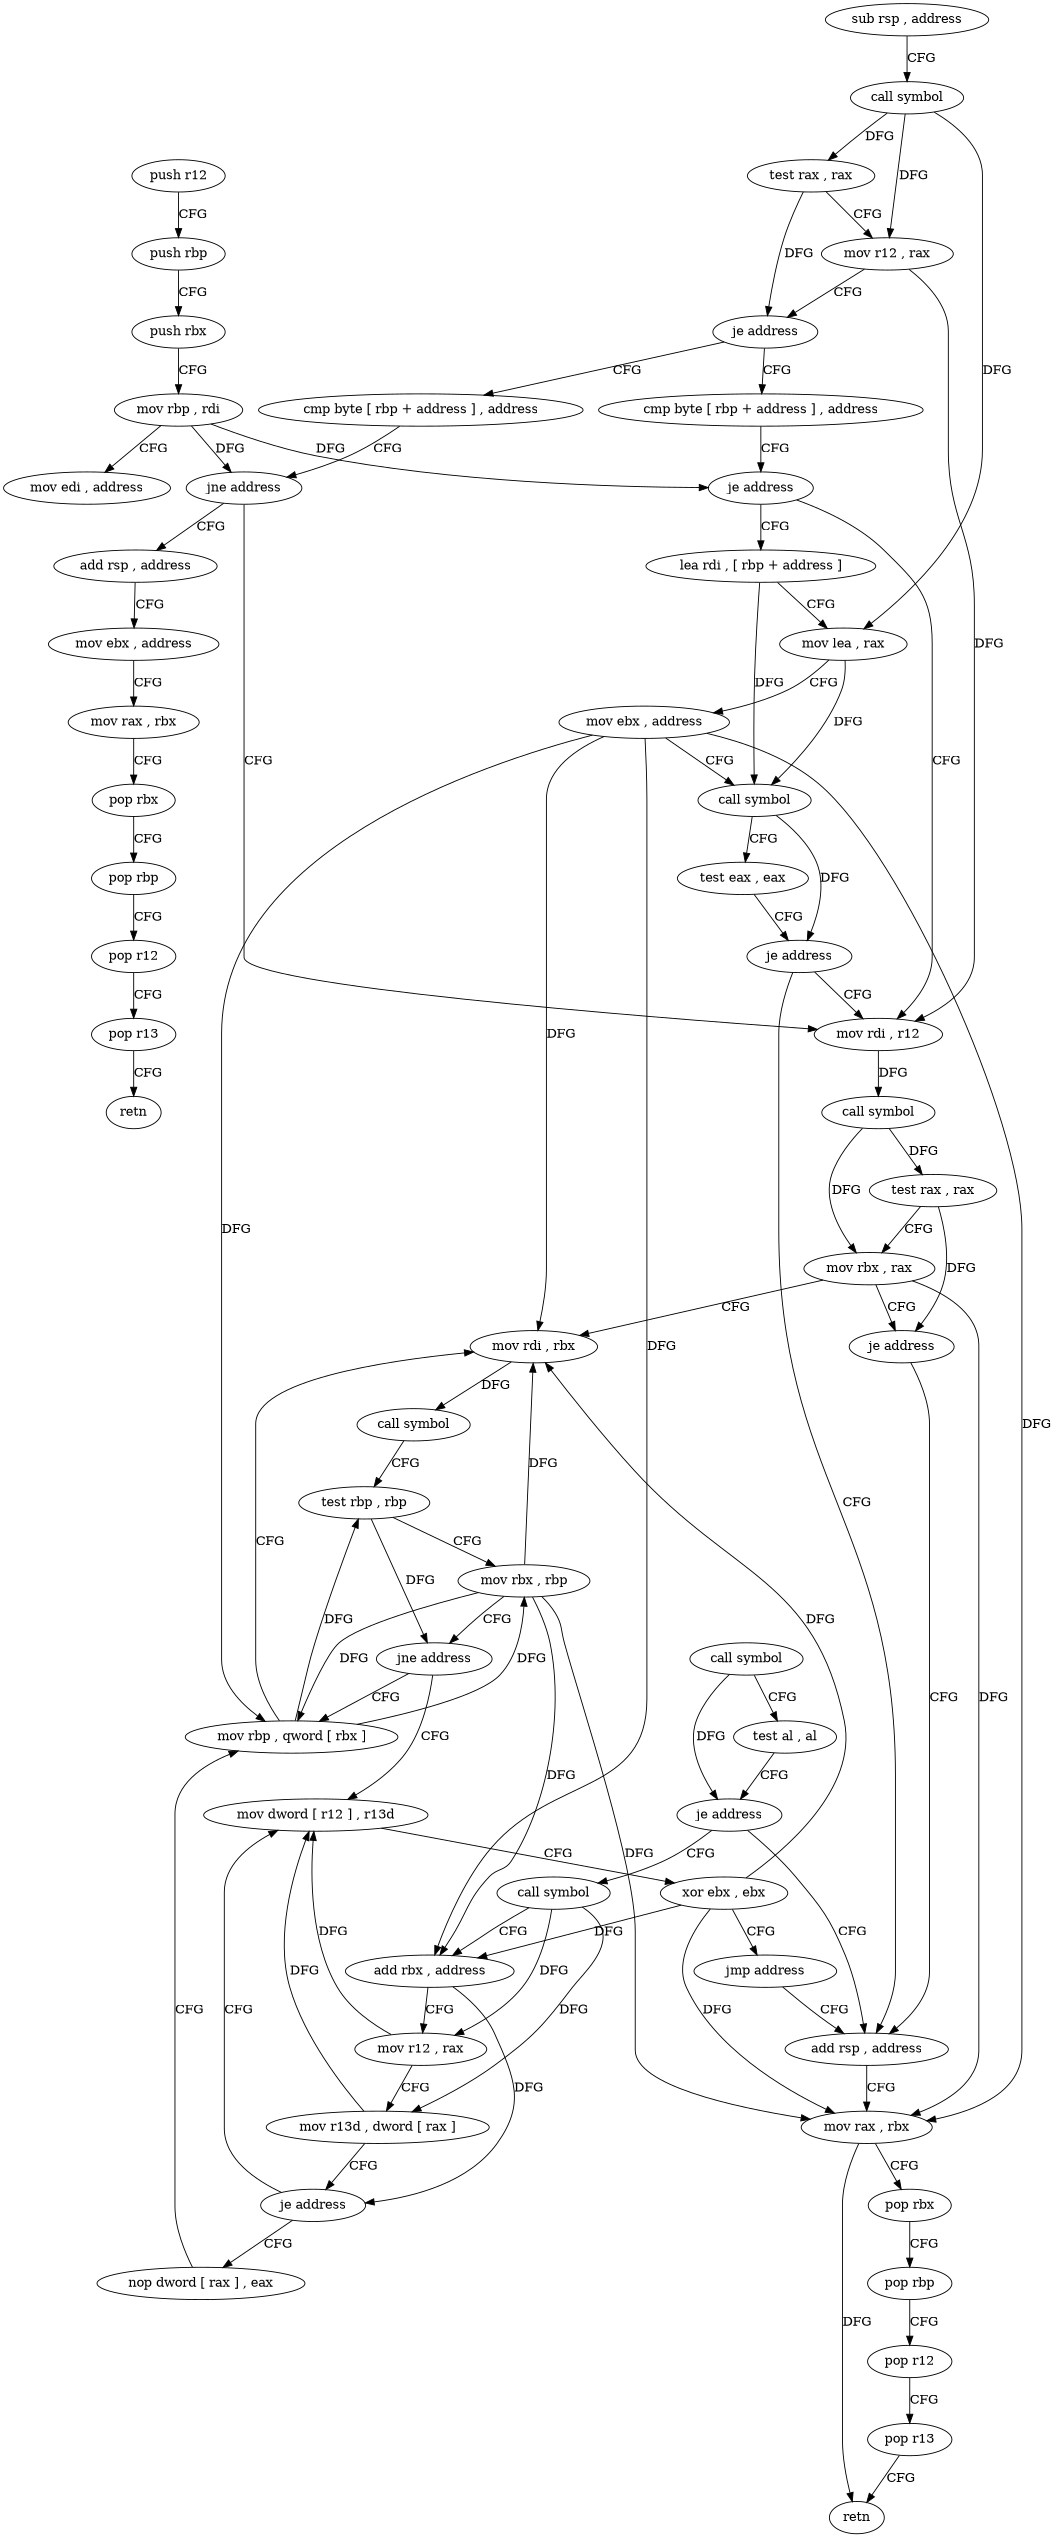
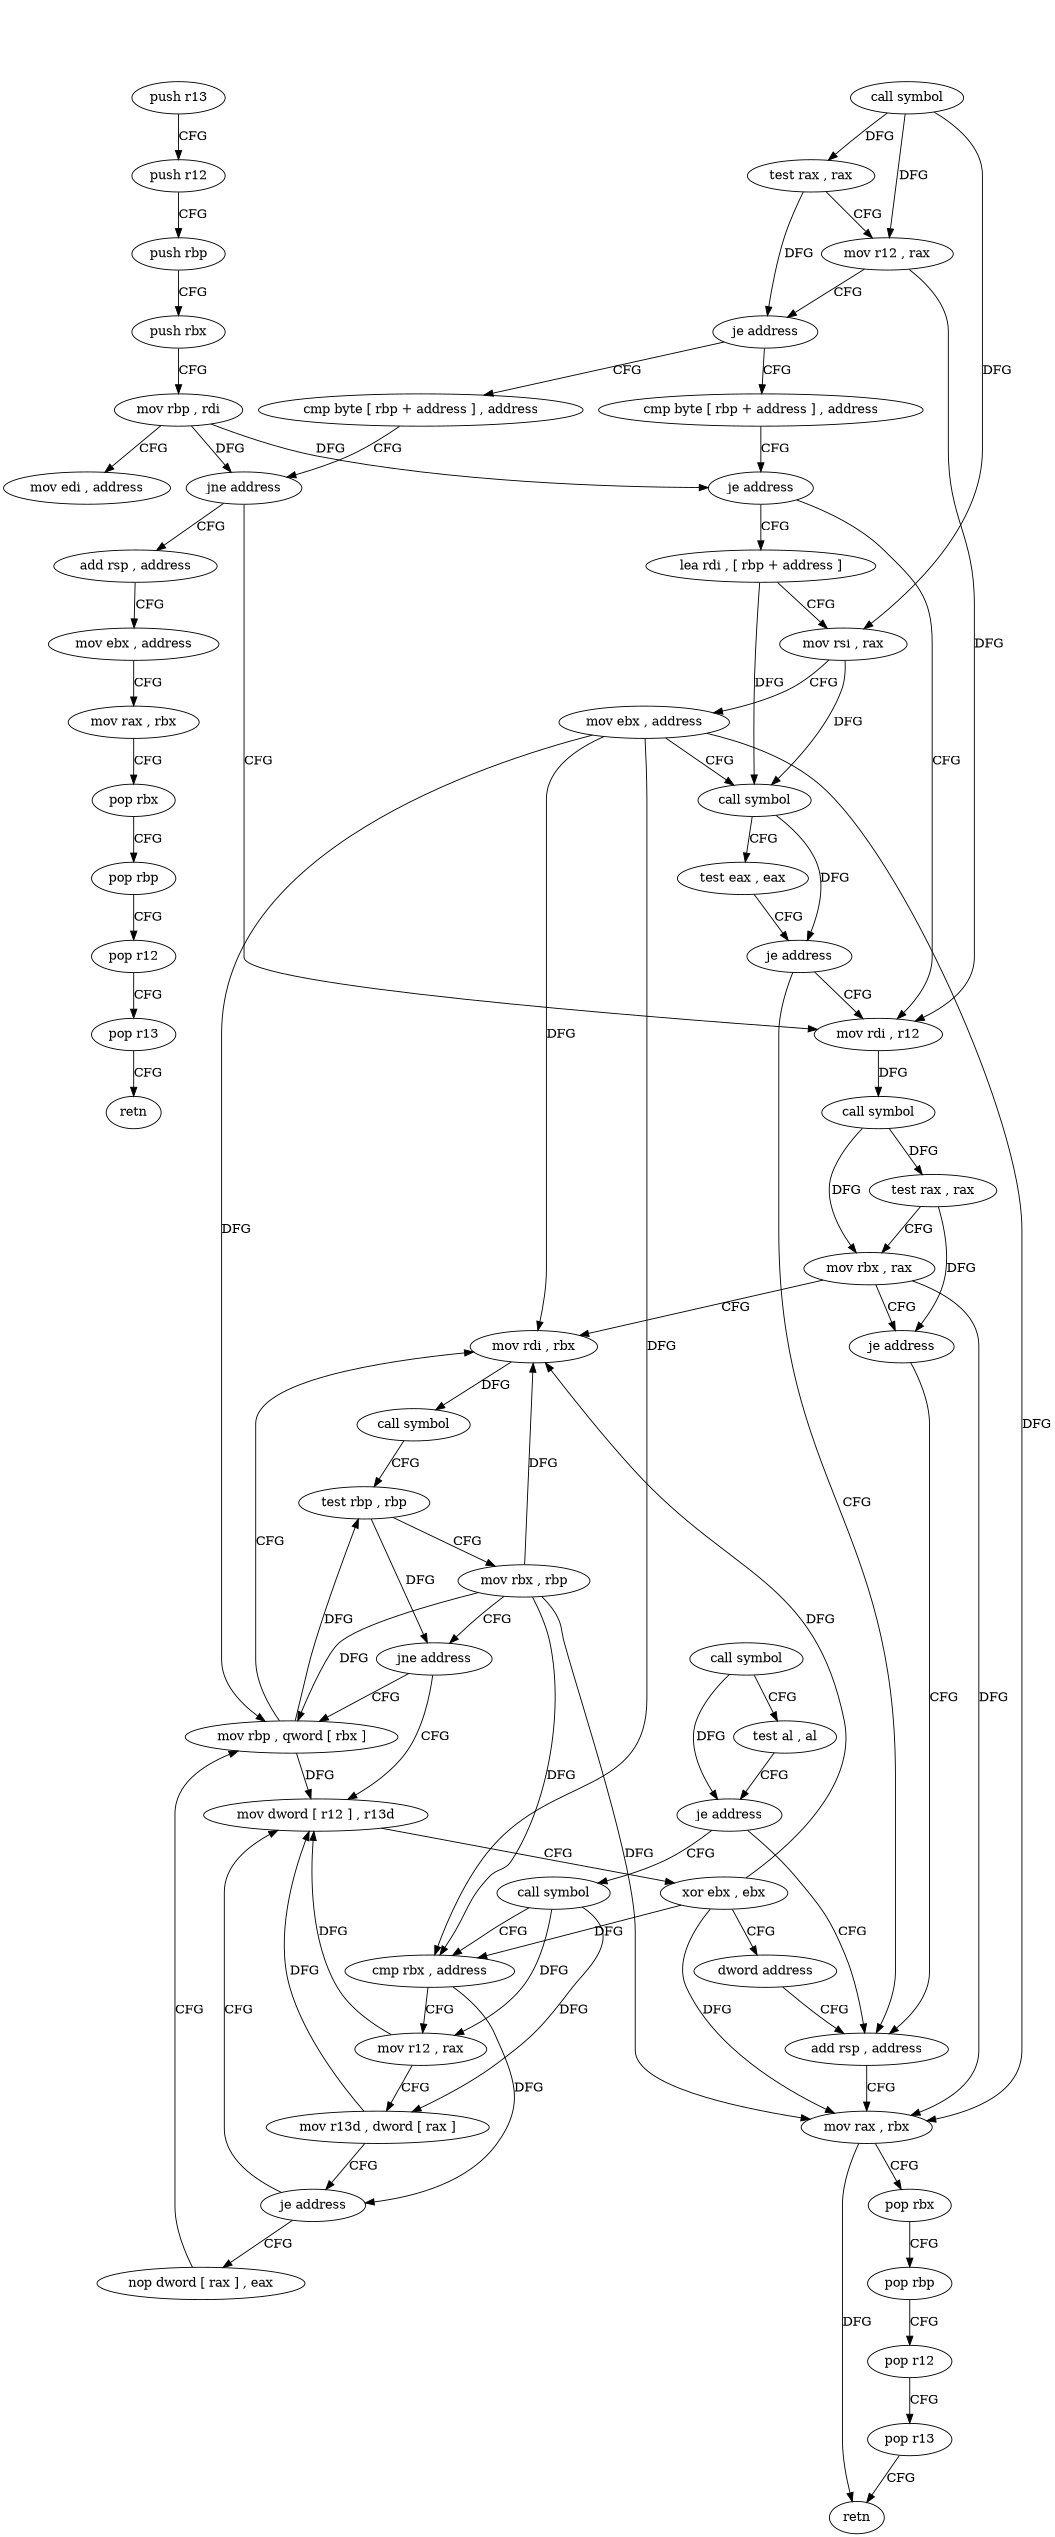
node "sub rsp , address": removed
node "push r13": added
node "mov lea , rax": label "mov lea , rax" -> "mov rsi , rax"
edge "mov rbp , qword [ rbx ]" -> "mov rbx , rbp": now "mov rbp , qword [ rbx ]" -> "mov dword [ r12 ] , r13d"
node "add rbx , address": label "add rbx , address" -> "cmp rbx , address"
node "jmp address": label "jmp address" -> "dword address"
